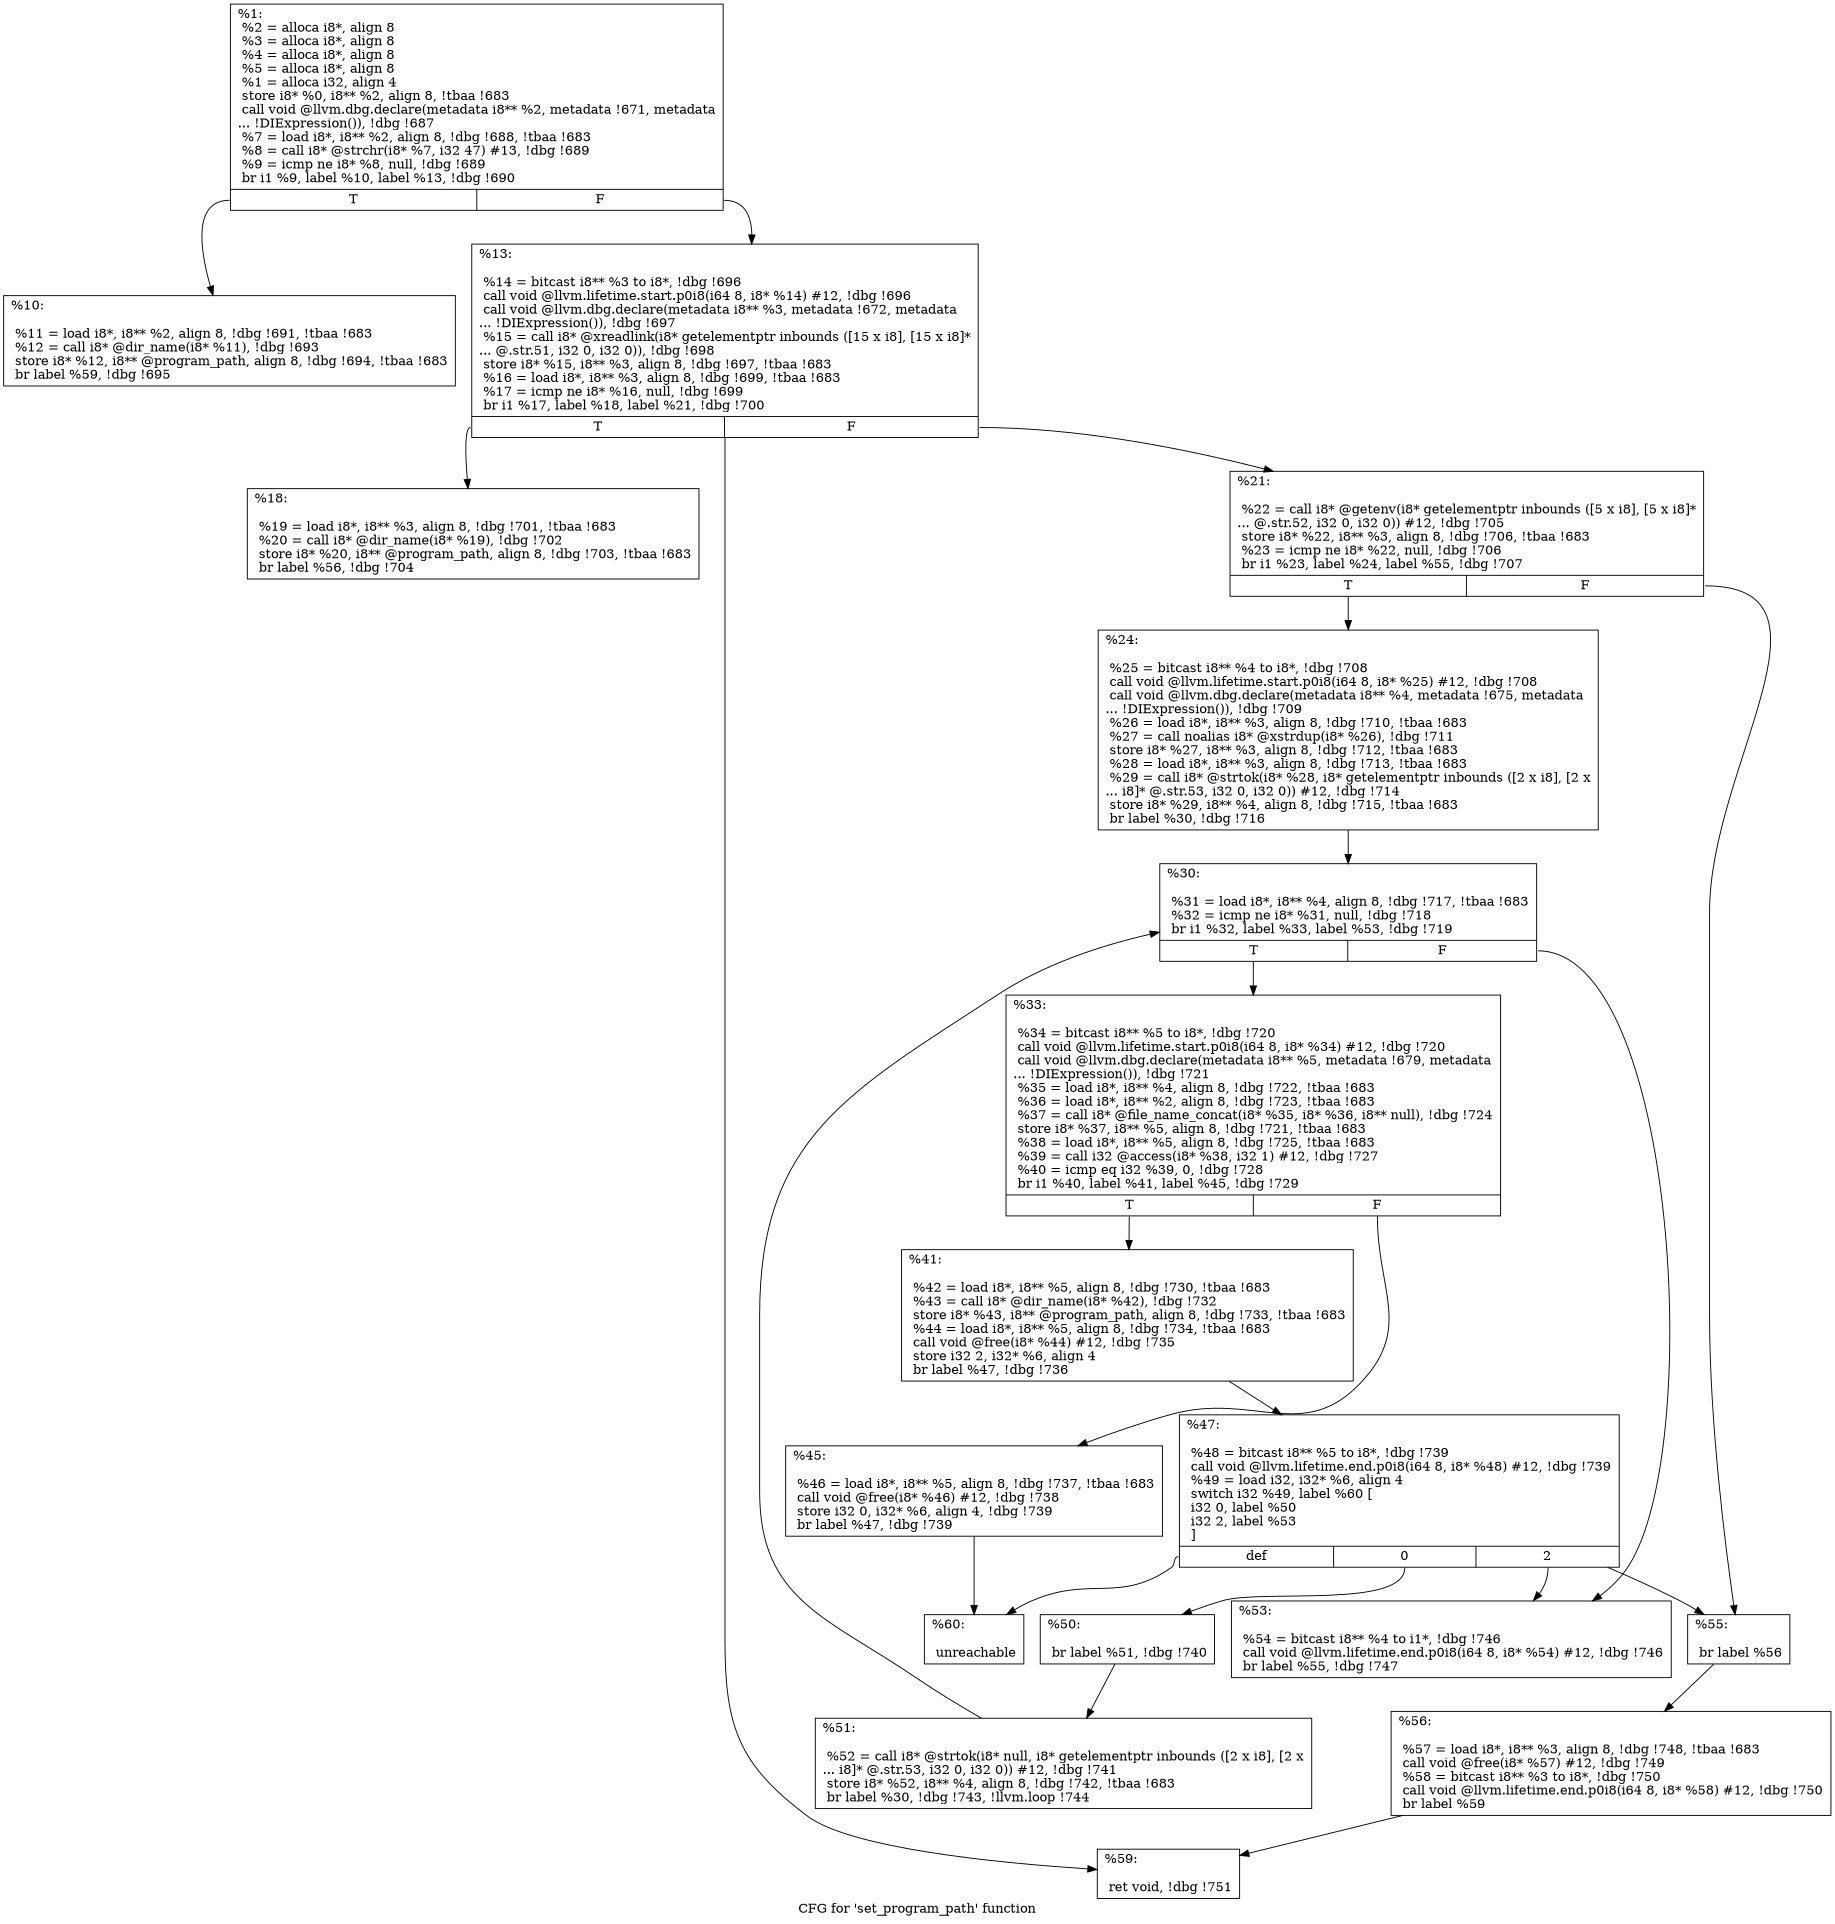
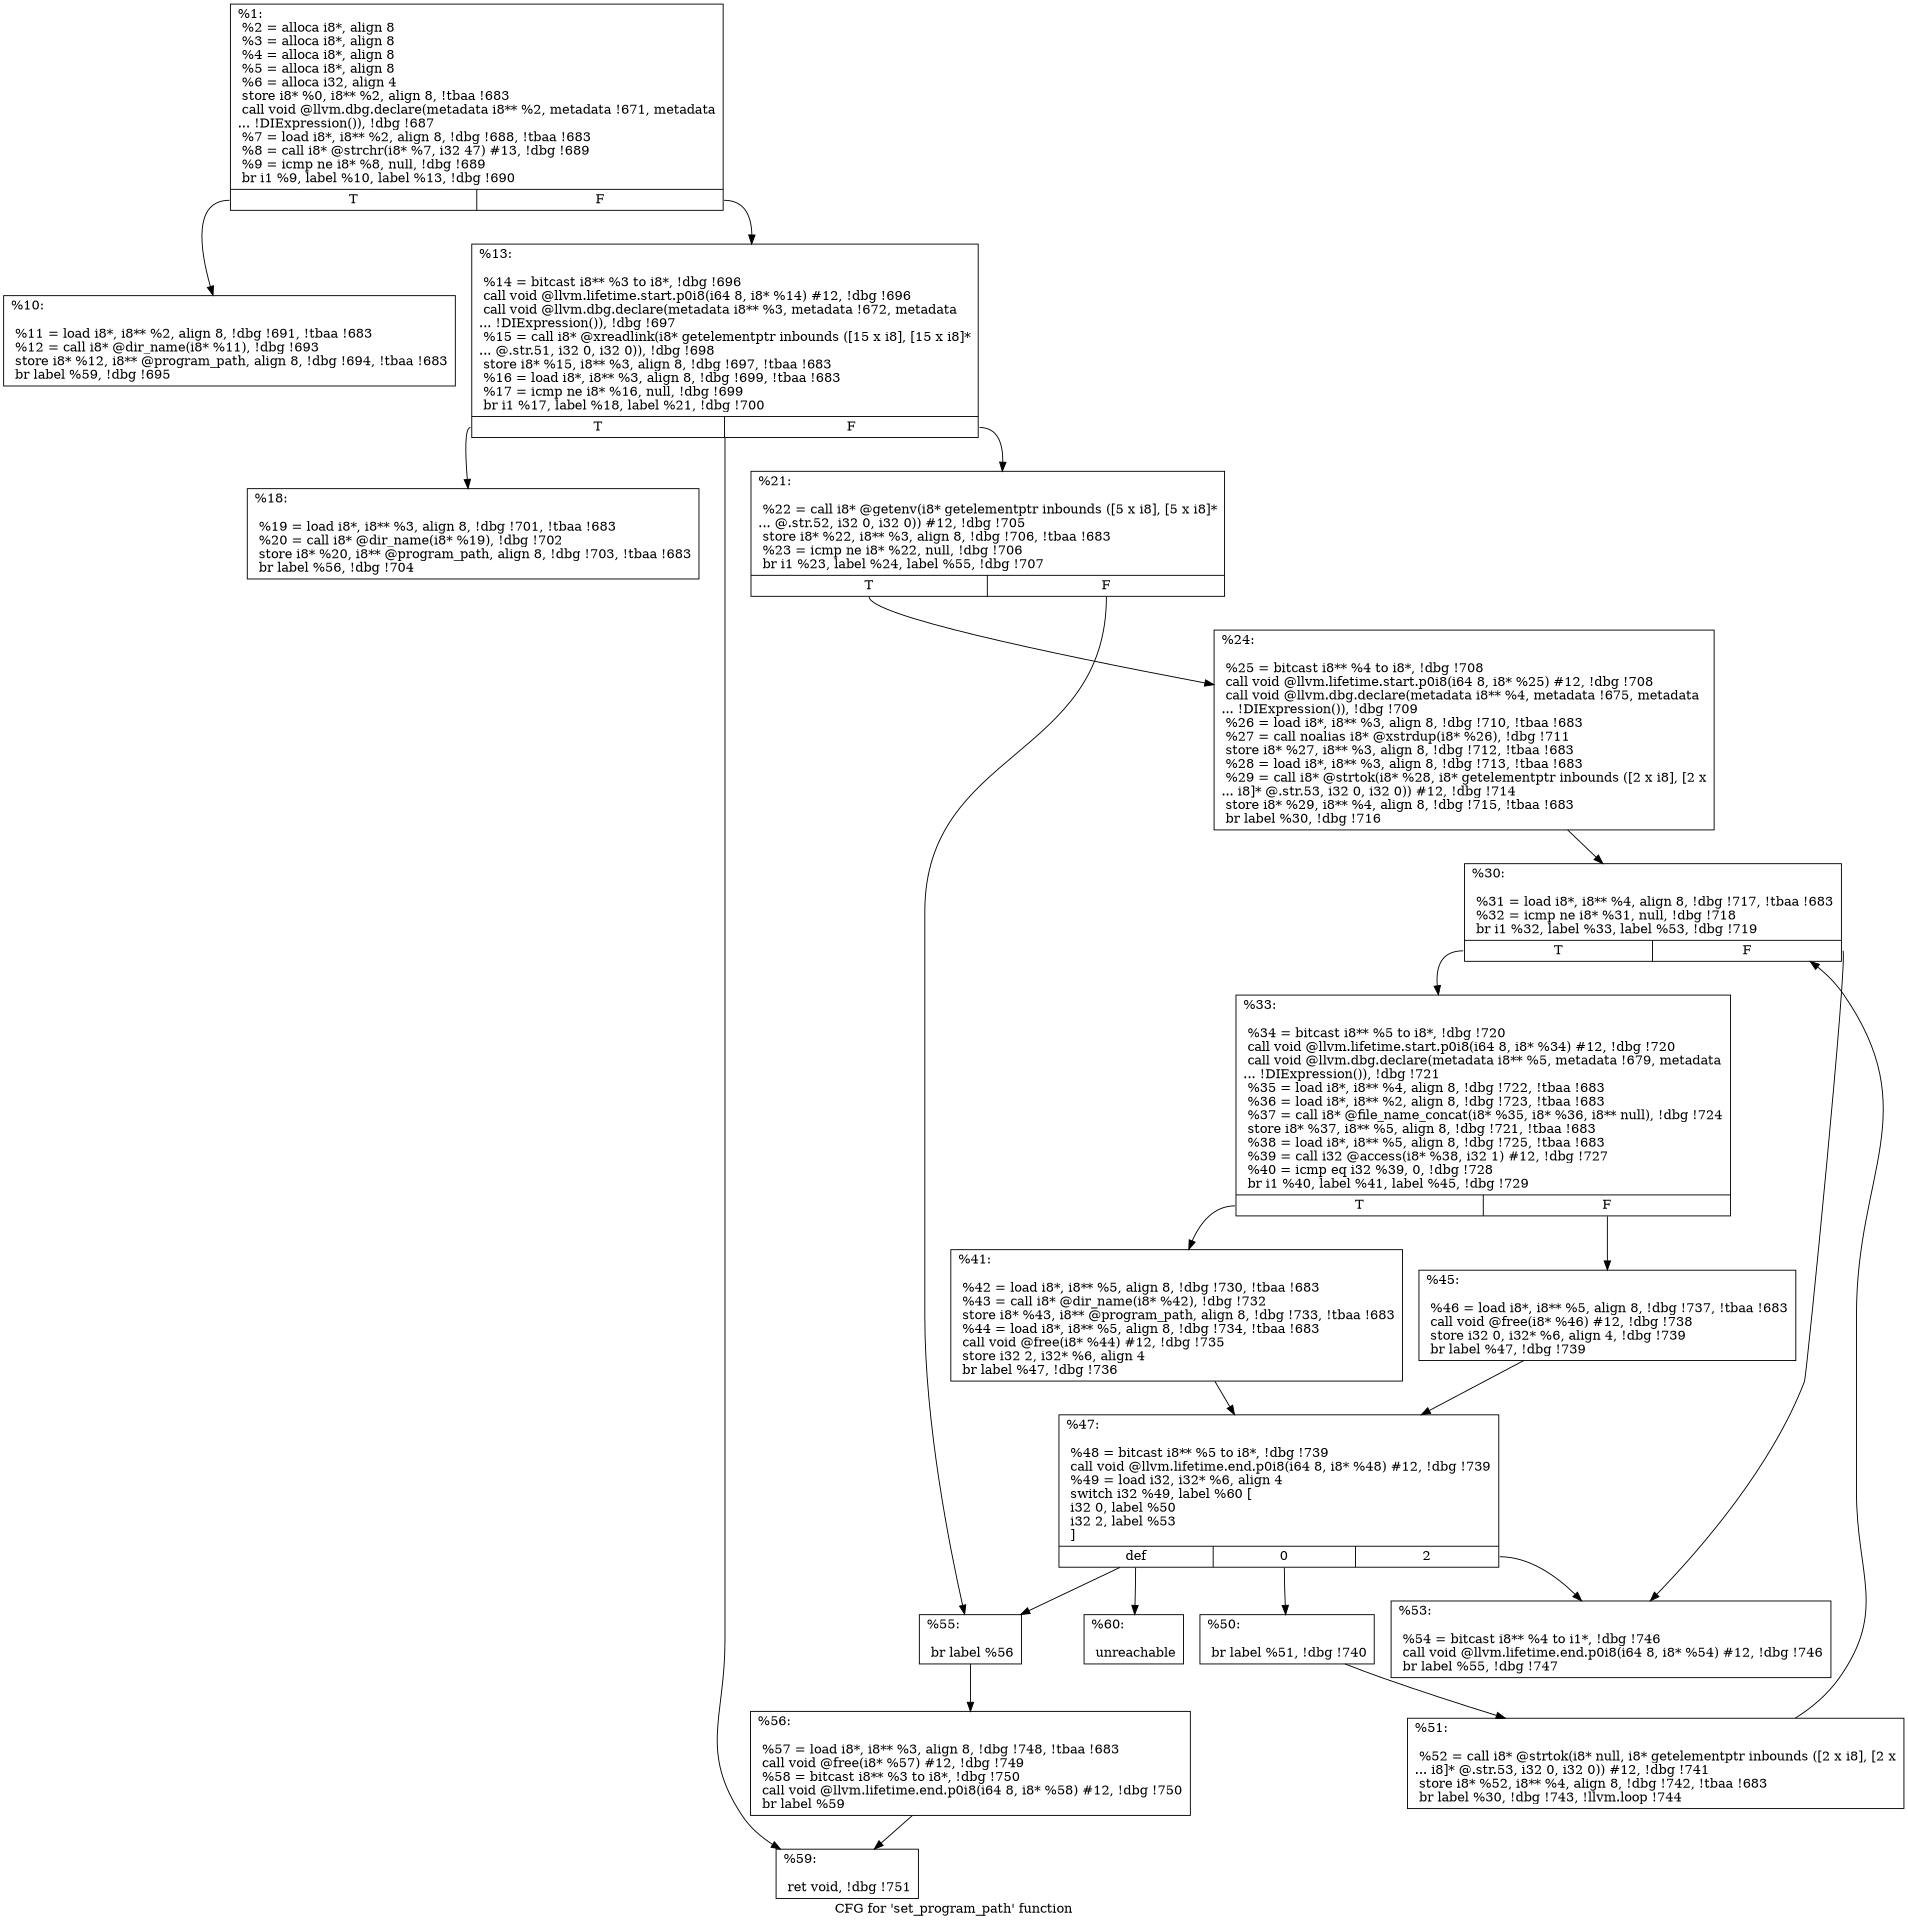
node "%1:": text "%1 = alloca i32, align 4" -> "%6 = alloca i32, align 4"
edge "%45:" -> "%60:": now "%45:" -> "%47:"
